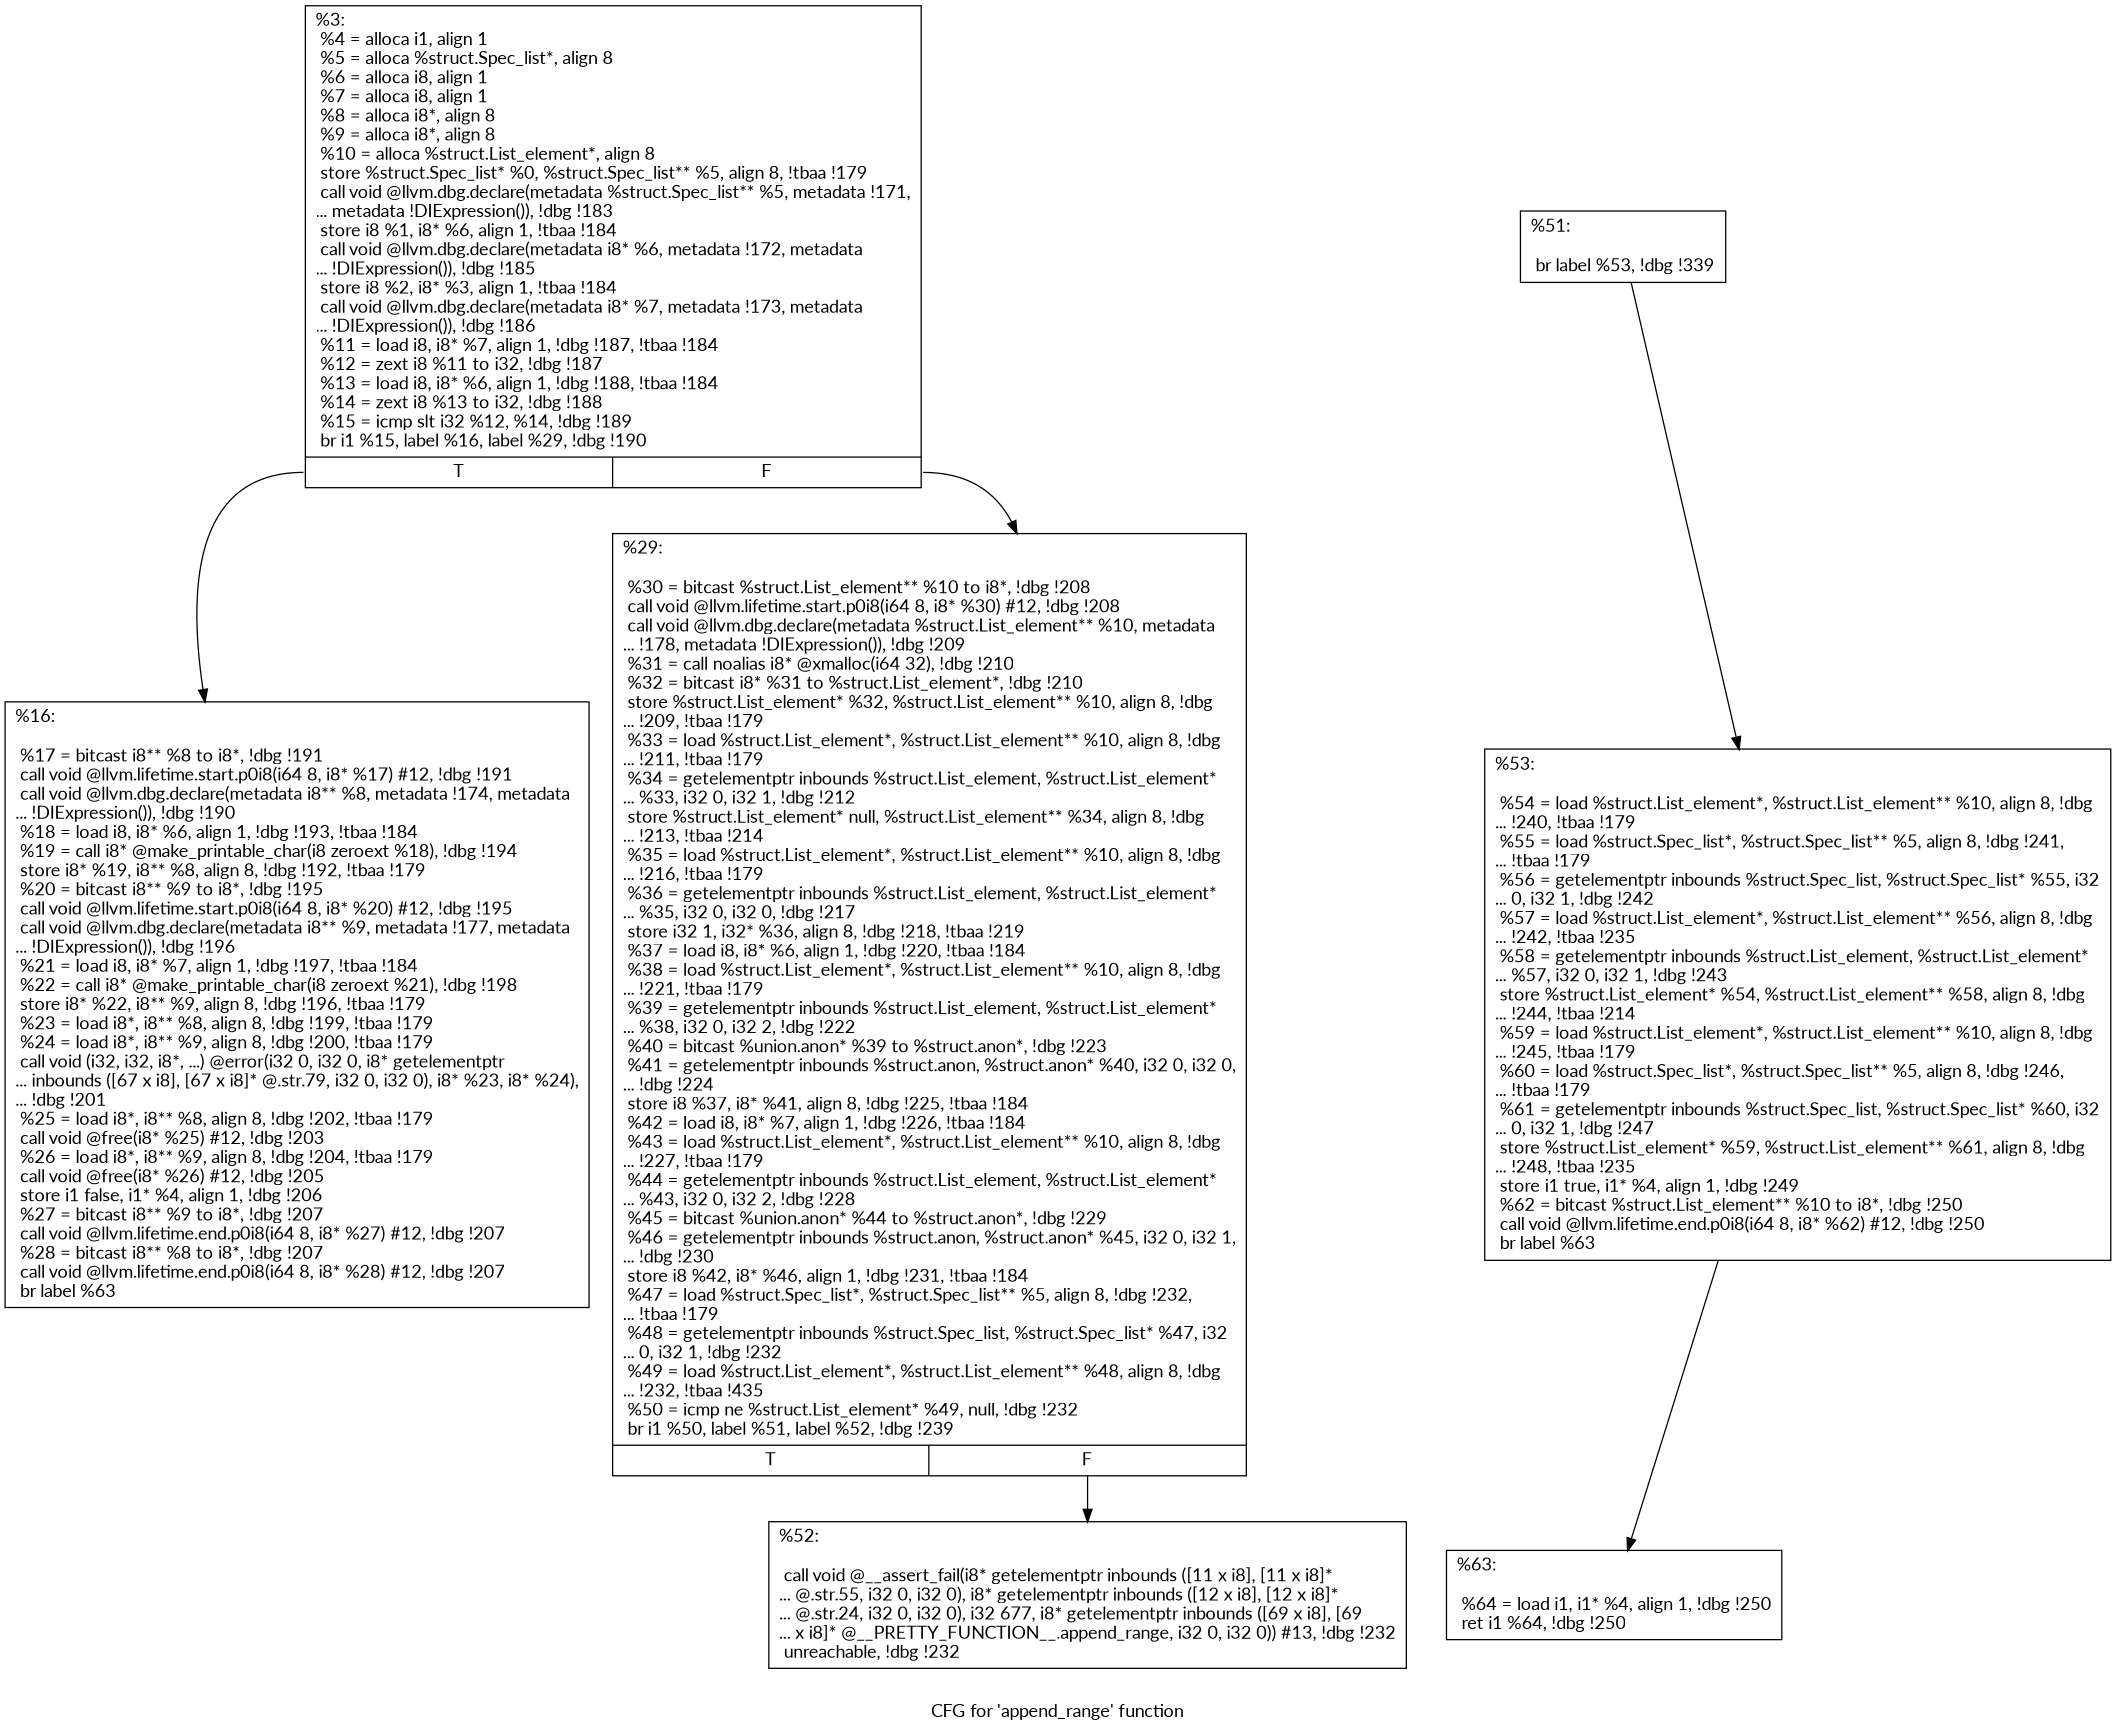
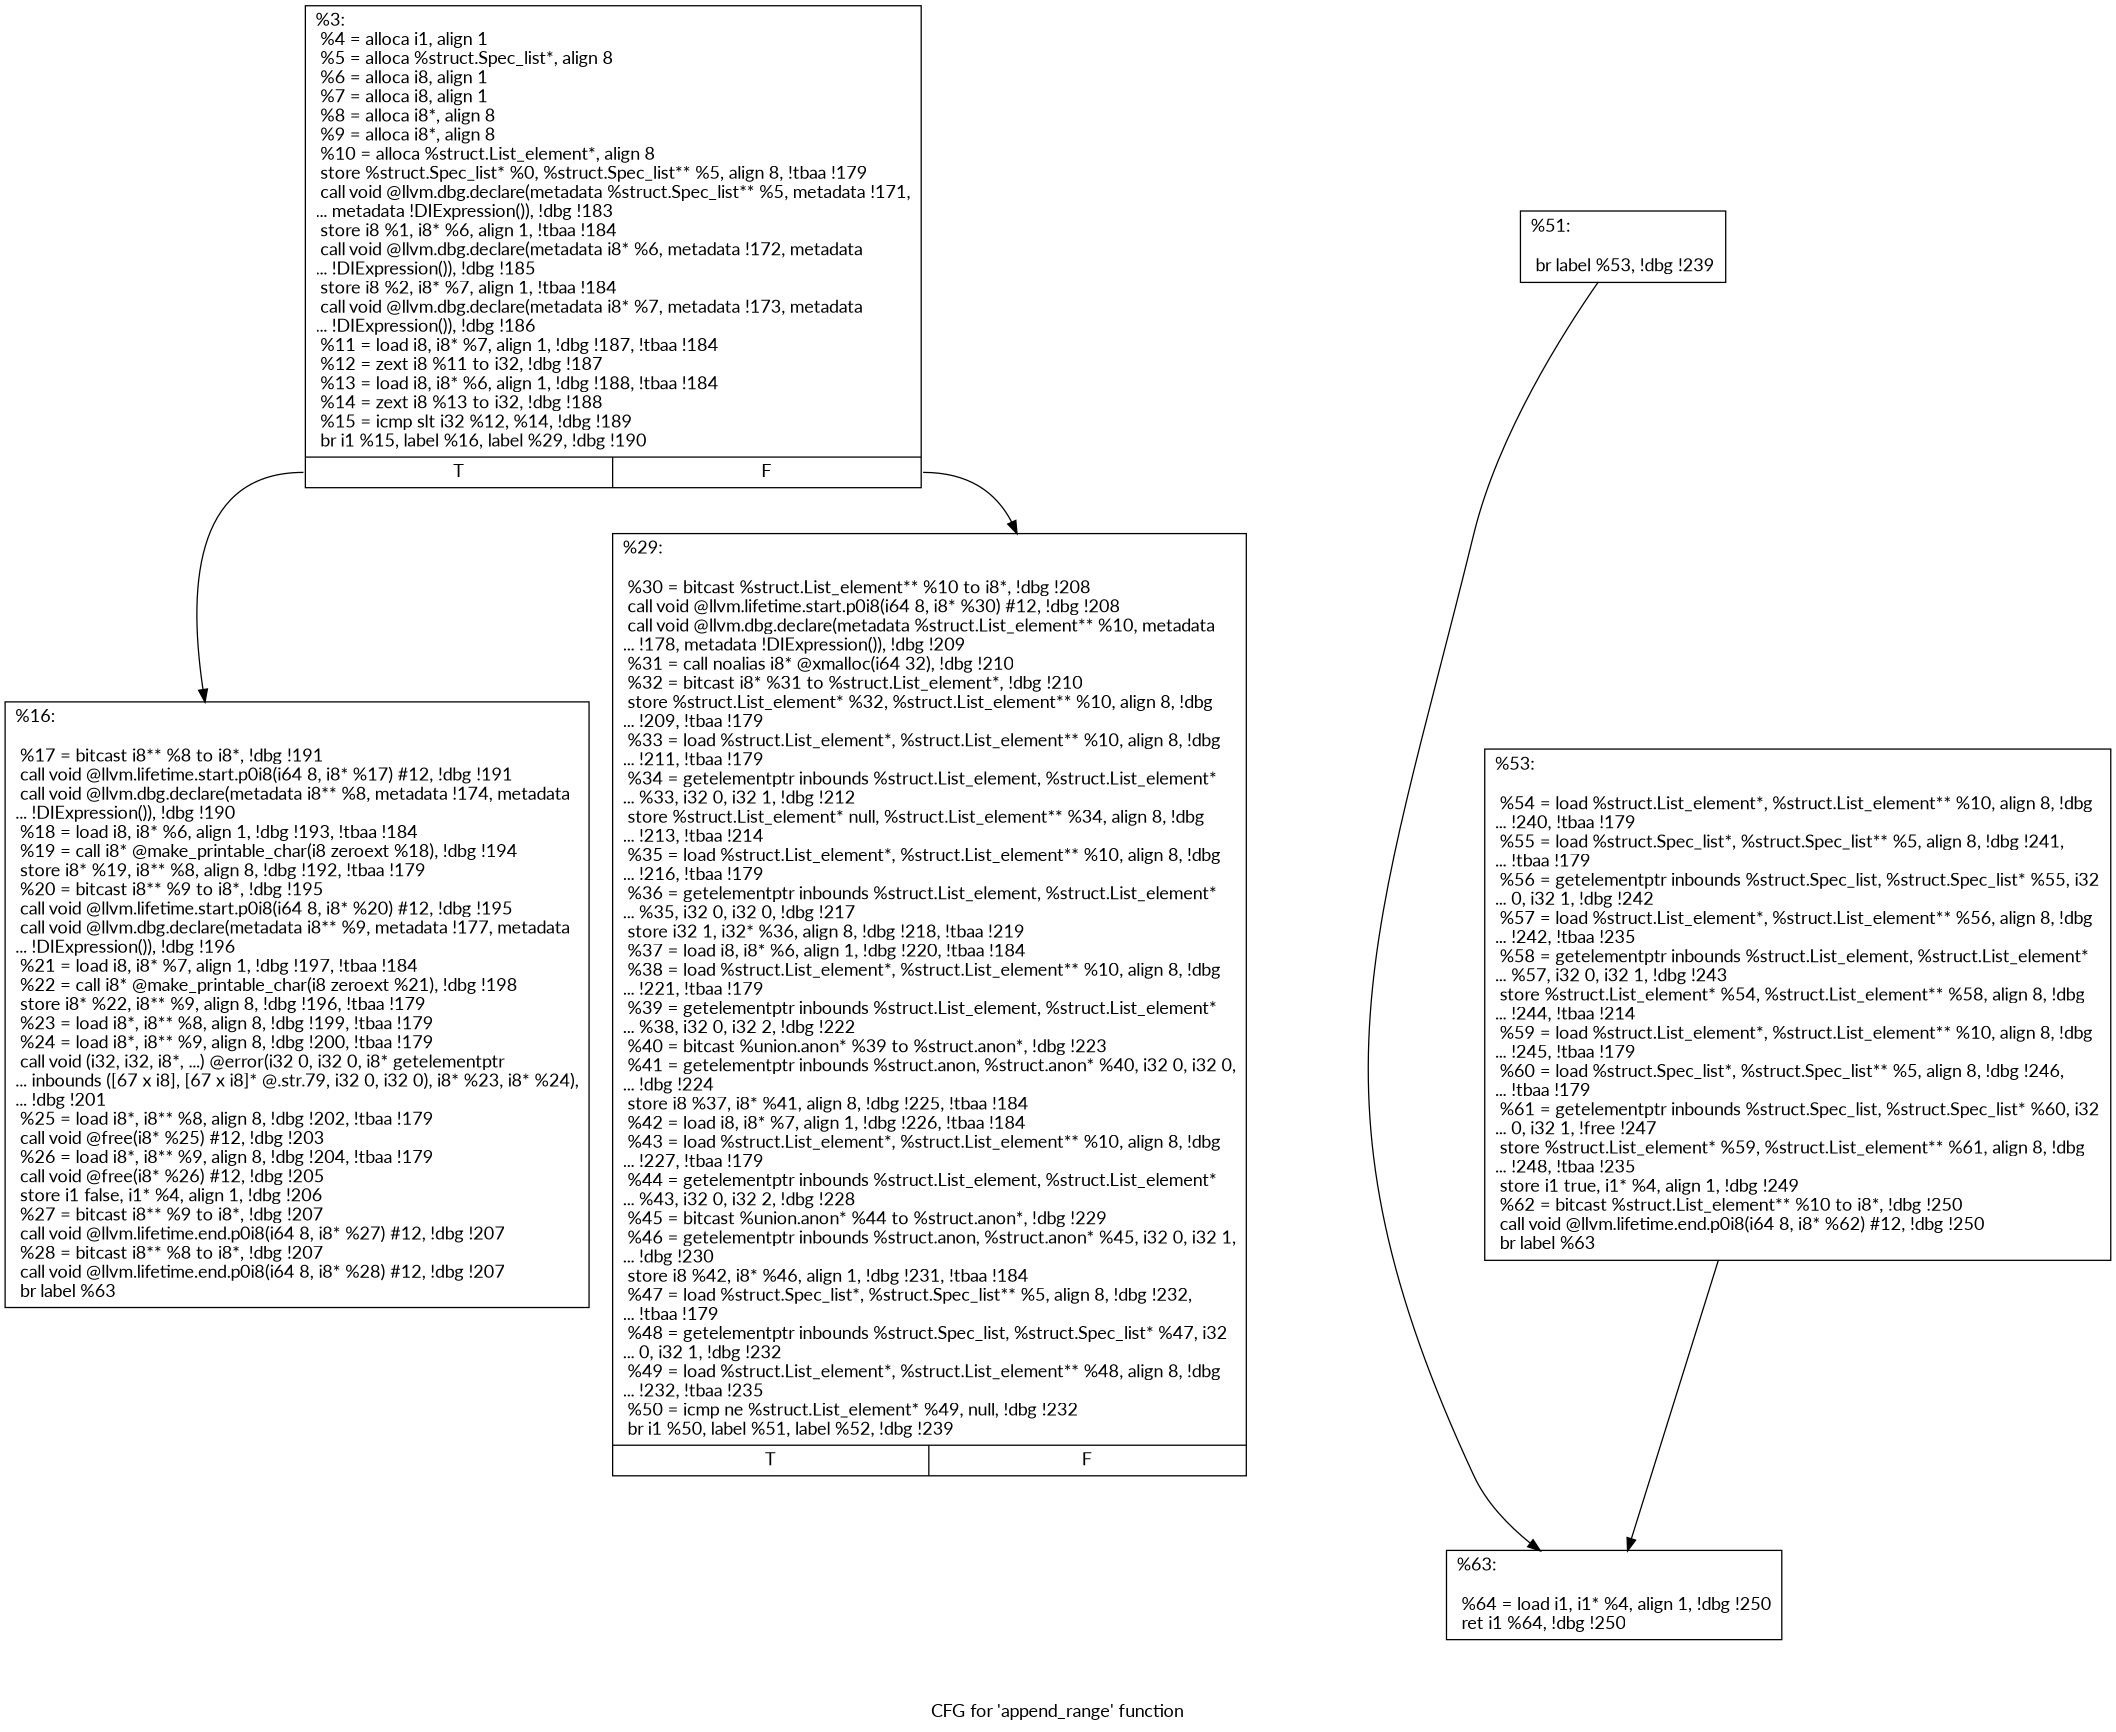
node "%51:": text "br label %53, !dbg !339" -> "br label %53, !dbg !239"
node "%3:": text "store i8 %2, i8* %3, align 1, !tbaa !184" -> "store i8 %2, i8* %7, align 1, !tbaa !184"
edge "%51:" -> "%53:": now "%51:" -> "%63:"
node "%53:": text "... 0, i32 1, !dbg !247" -> "... 0, i32 1, !free !247"
node "%29:": text "... !232, !tbaa !435" -> "... !232, !tbaa !235"
node "%52:": removed
